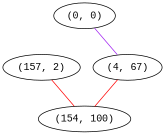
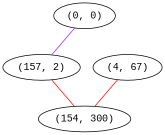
edge "(0, 0)" -- "(4, 67)": now "(0, 0)" -- "(157, 2)"
node "(154, 100)": label "(154, 100)" -> "(154, 300)"
